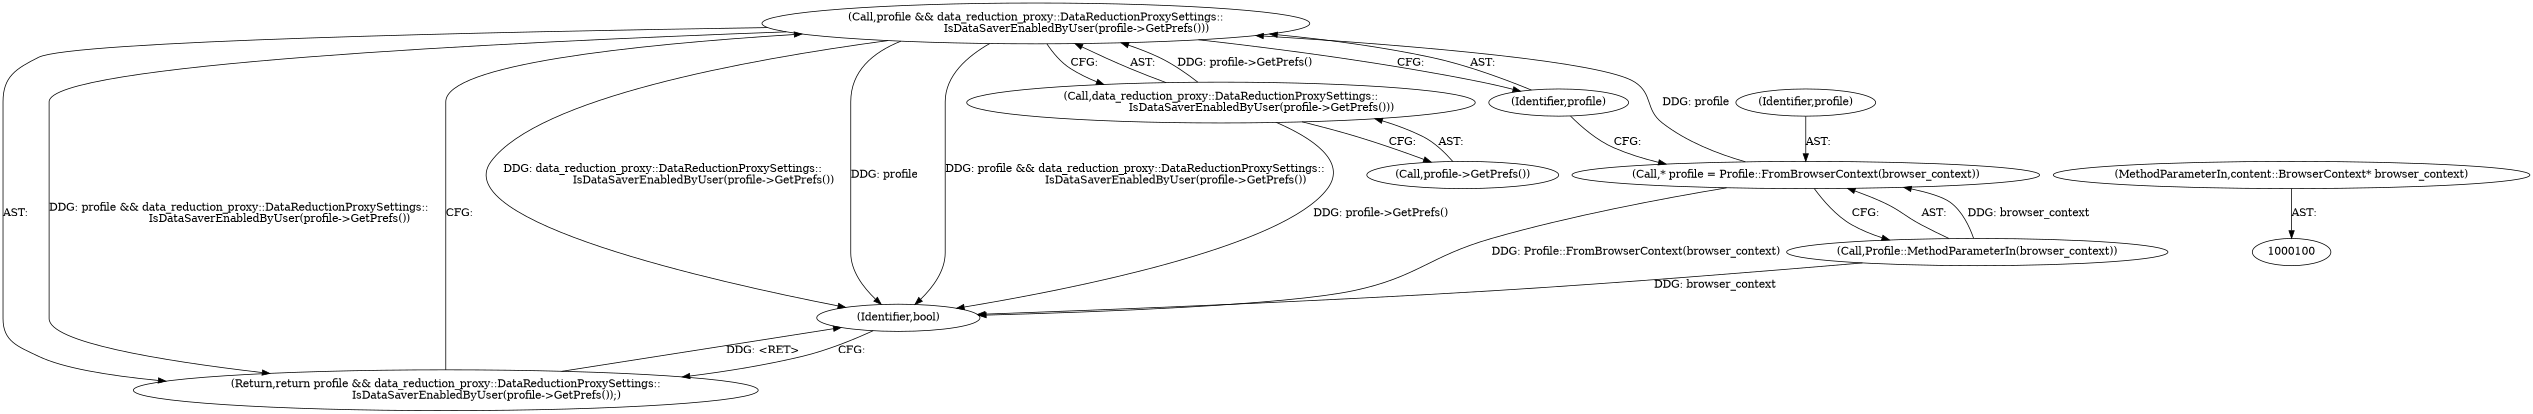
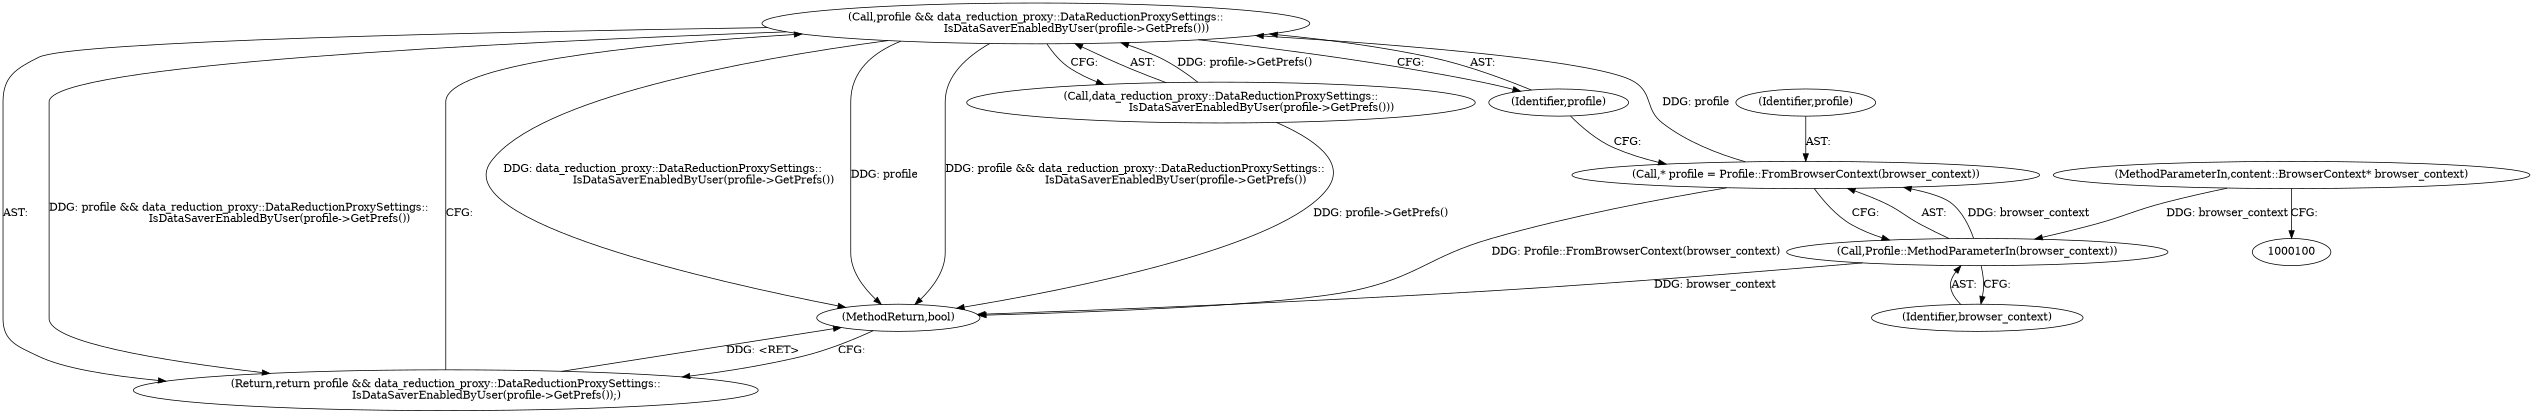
node "(Call,profile->GetPrefs())": removed
edge "(MethodParameterIn,content::BrowserContext* browser_context)" -> "(Call,Profile::MethodParameterIn(browser_context))": added, label "DDG: browser_context"
edge "(MethodParameterIn,content::BrowserContext* browser_context)" -> "1000100": label "AST: " -> "CFG: "
node "(Identifier,bool)": label "(Identifier,bool)" -> "(MethodReturn,bool)"
node "(Identifier,browser_context)": added
